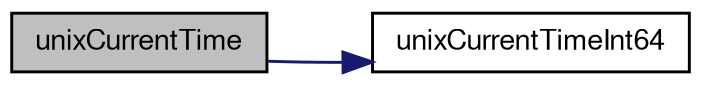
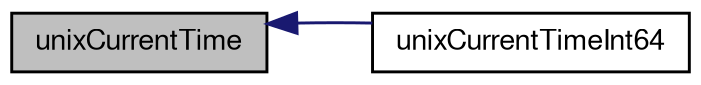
edge "unixCurrentTime" -> "unixCurrentTimeInt64": reversed
